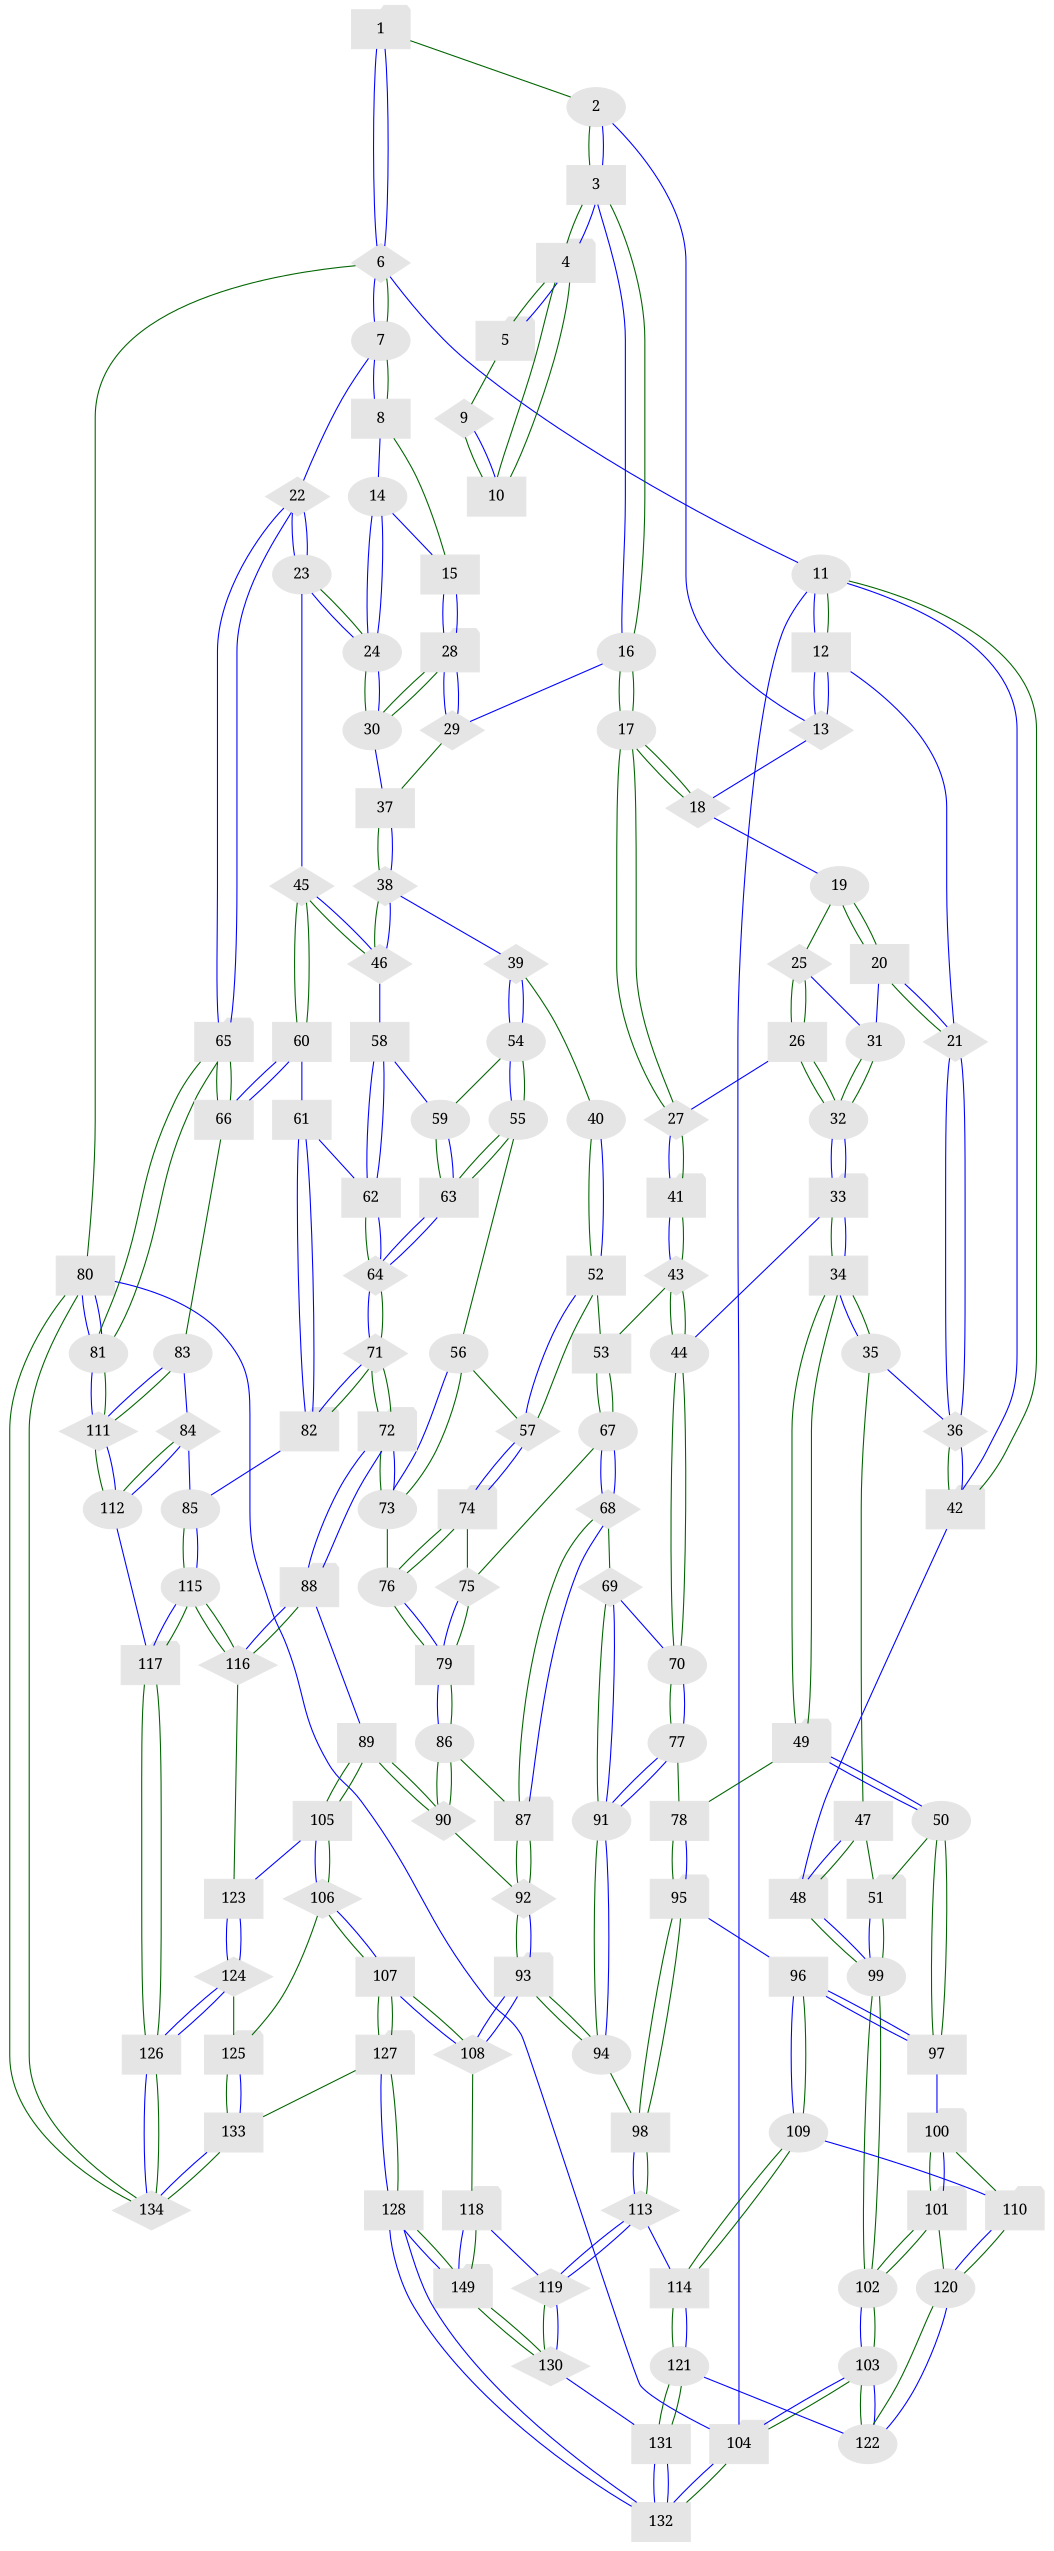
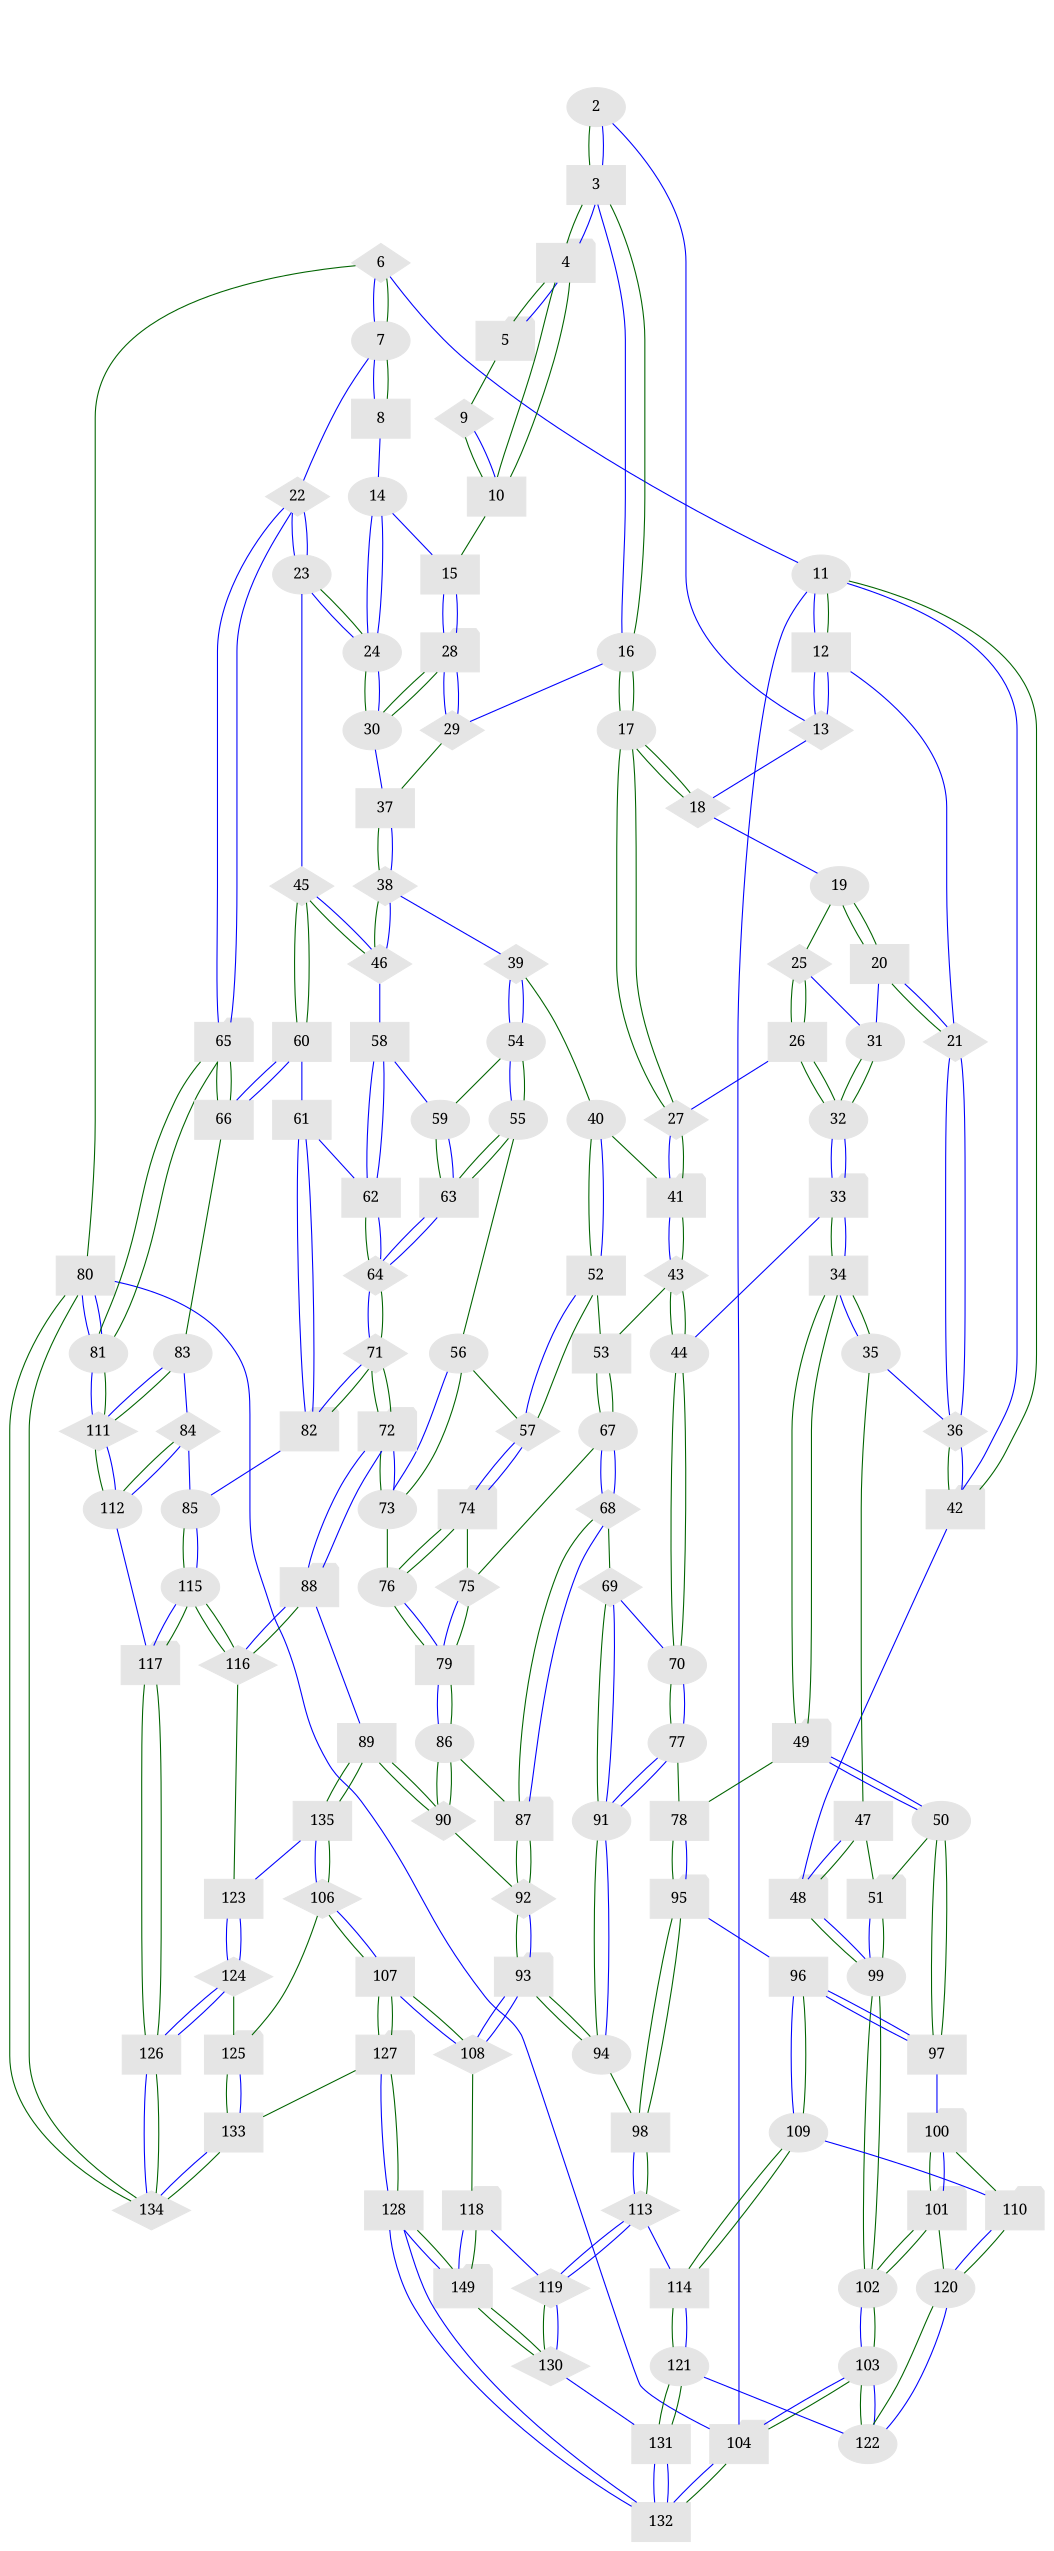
node "1": removed
edge "8" -- "15": now "10" -- "15"
edge "40" -- "41": added
node "105": label "105" -> "135"
